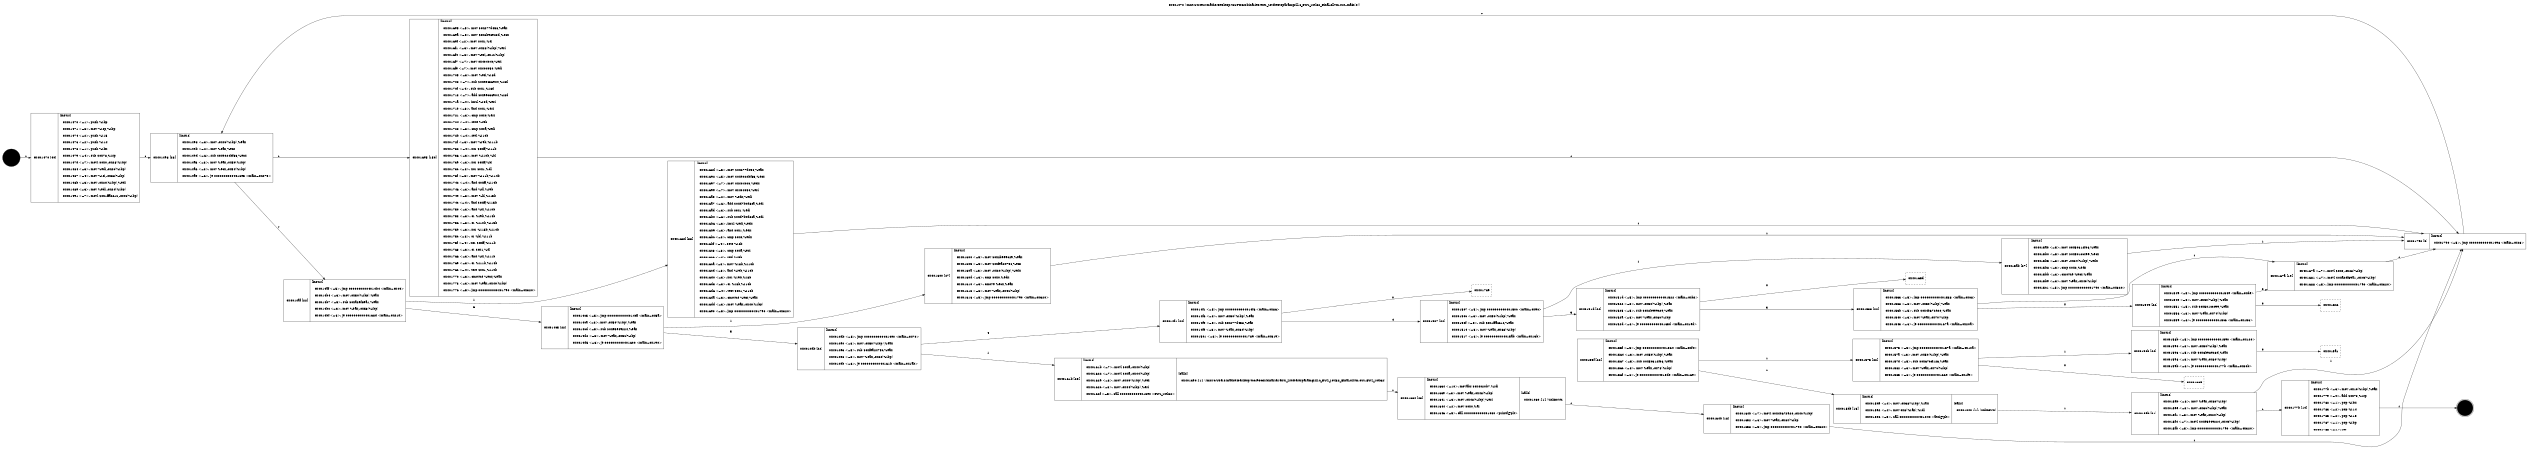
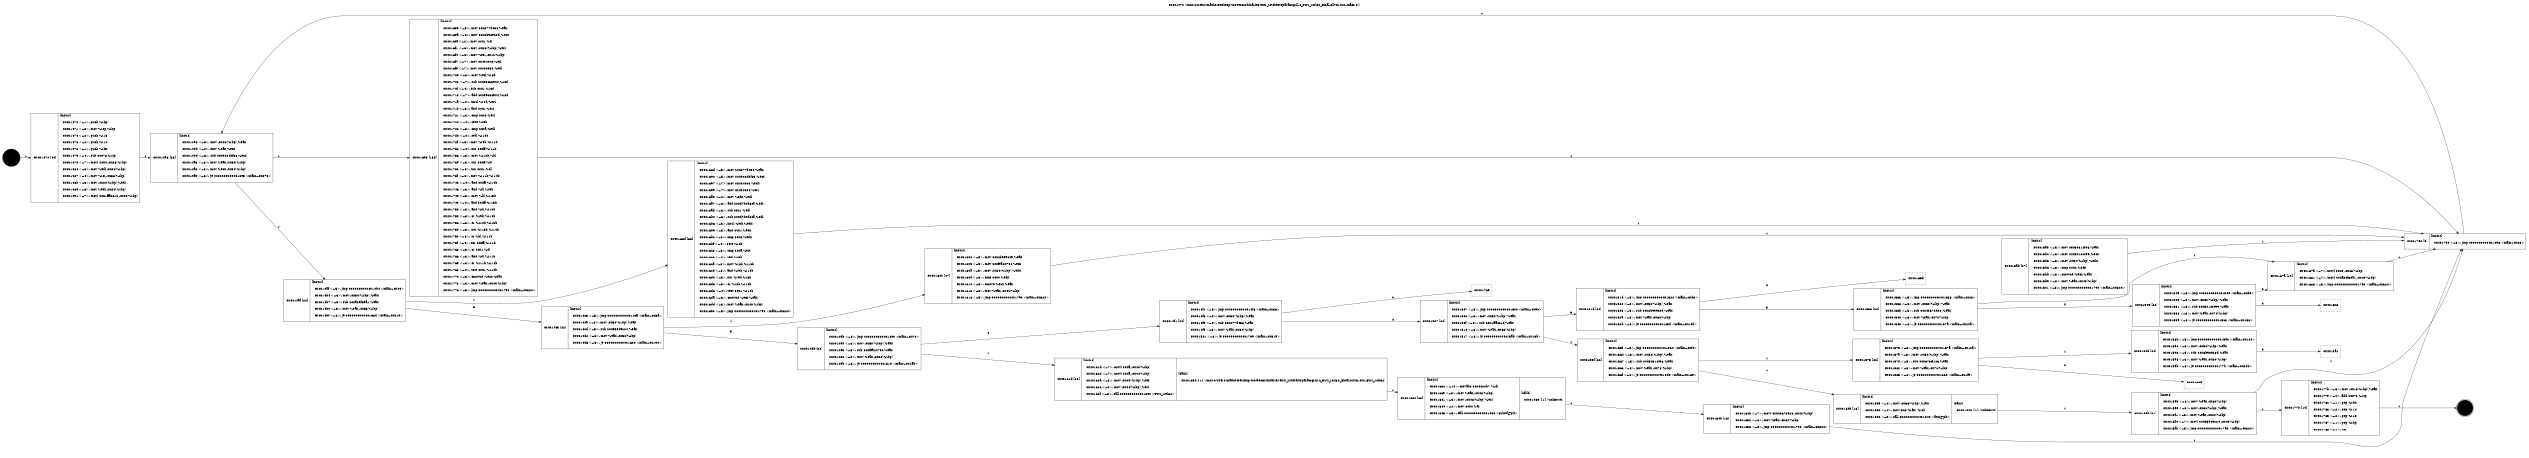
edge "0x401507 [22]" -> "0x4015ab [27]": now "0x401507 [22]" -> "0x40155f [22]"
